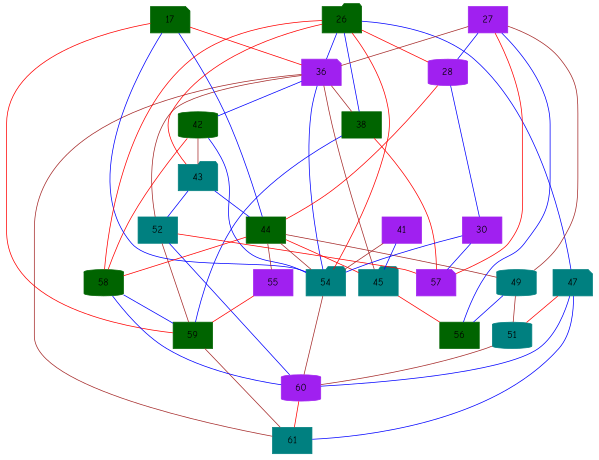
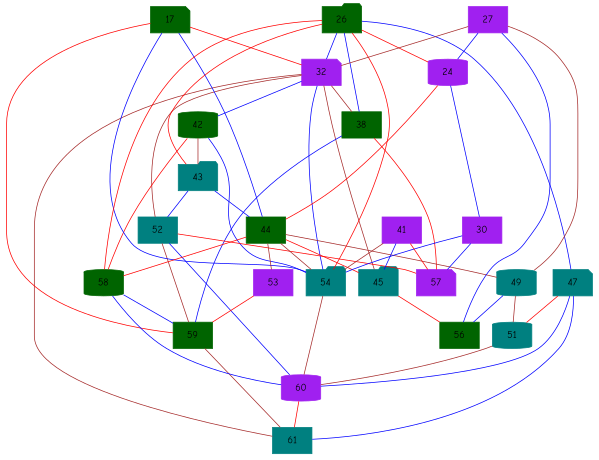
node "36": label "36" -> "32"
node "28": label "28" -> "24"
edge "27" -- "57": now "41" -- "57"
node "55": label "55" -> "53"
